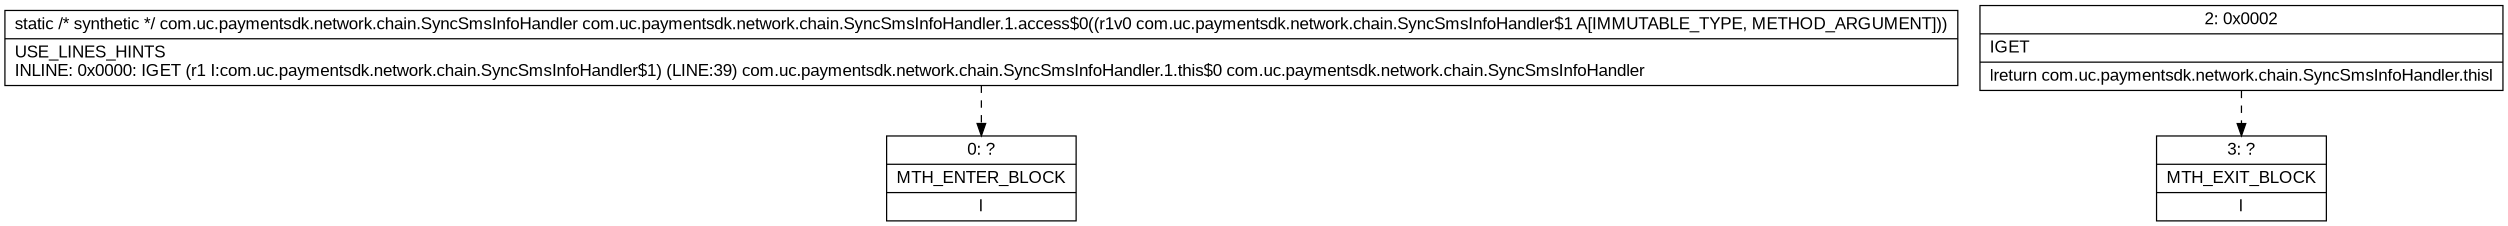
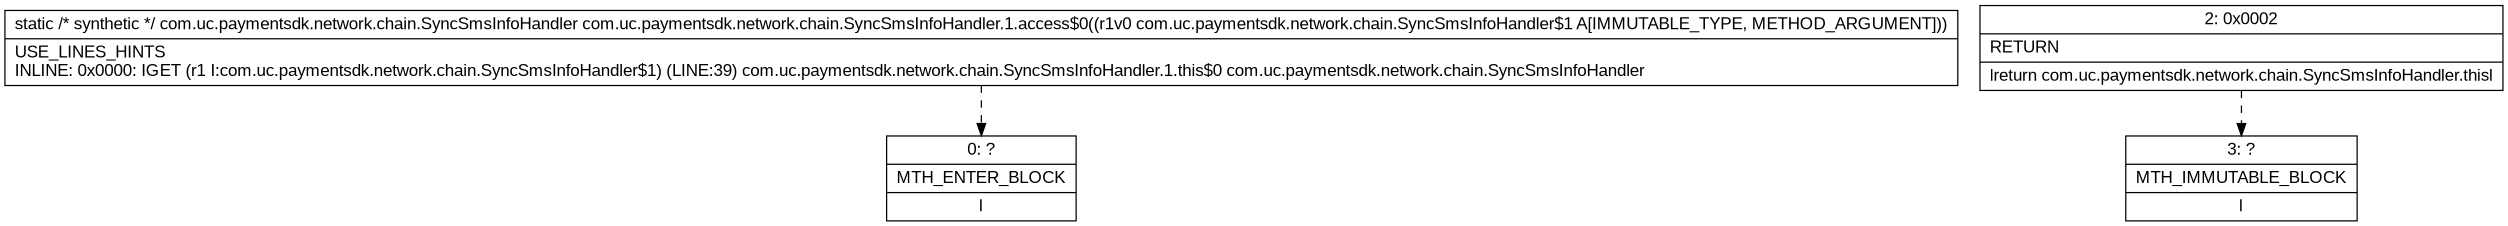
node "2: 0x0002": text "IGET" -> "RETURN"
node "3: ?": text "MTH_EXIT_BLOCK" -> "MTH_IMMUTABLE_BLOCK"
